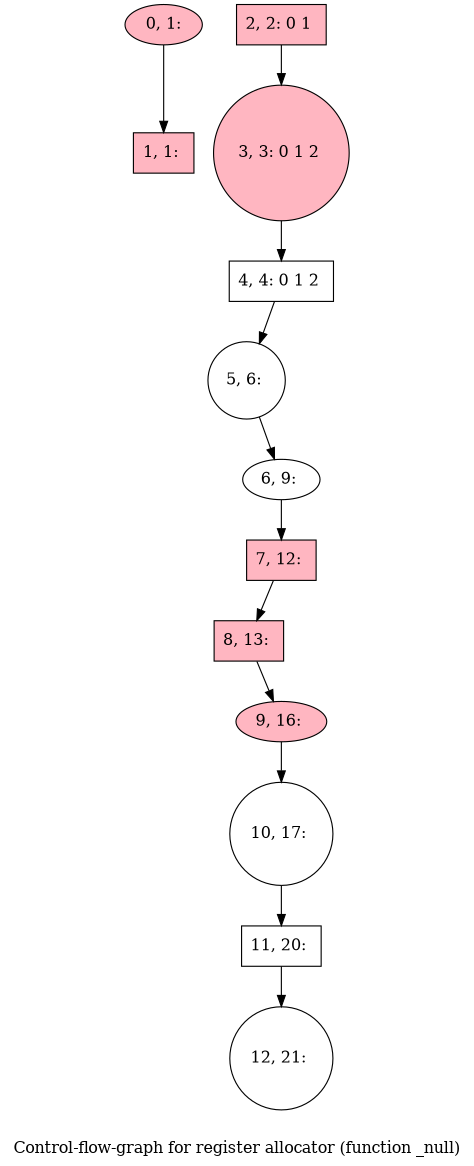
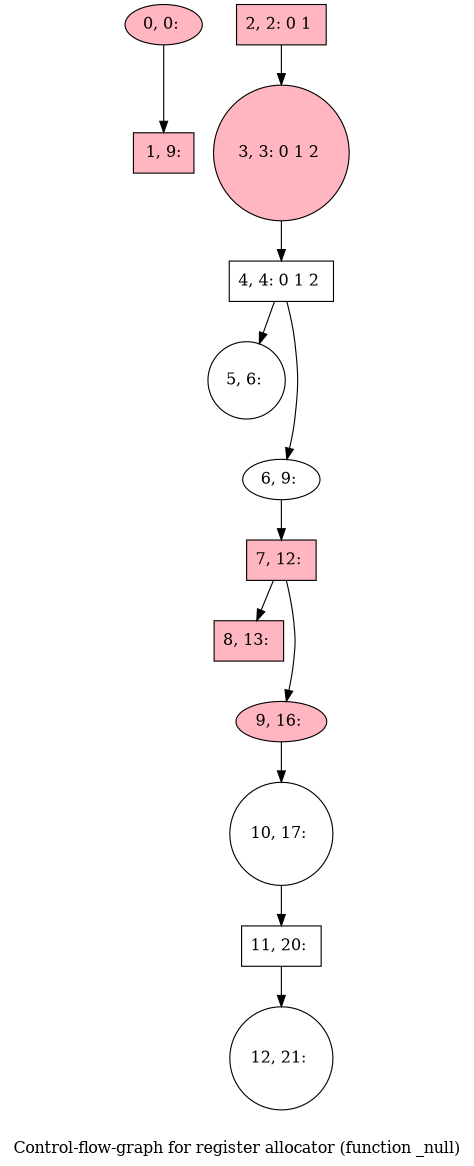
node "0, 1:": label "0, 1:" -> "0, 0:"
node "1, 1:": label "1, 1:" -> "1, 9:"
edge "5, 6:" -> "6, 9:": now "4, 4: 0 1 2" -> "6, 9:"
edge "8, 13:" -> "9, 16:": now "7, 12:" -> "9, 16:"
